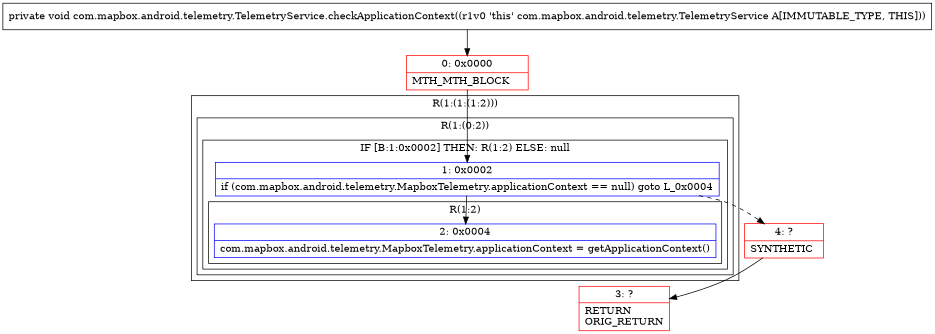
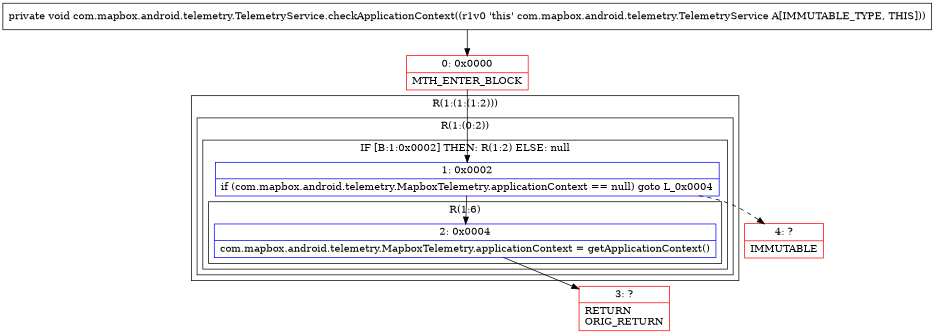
node "0: 0x0000": text "MTH_MTH_BLOCK" -> "MTH_ENTER_BLOCK"
cluster "R(1:2)": label "R(1:2)" -> "R(1:6)"
node "4: ?": text "SYNTHETIC" -> "IMMUTABLE"
edge "4: ?" -> "3: ?": now "2: 0x0004" -> "3: ?"
